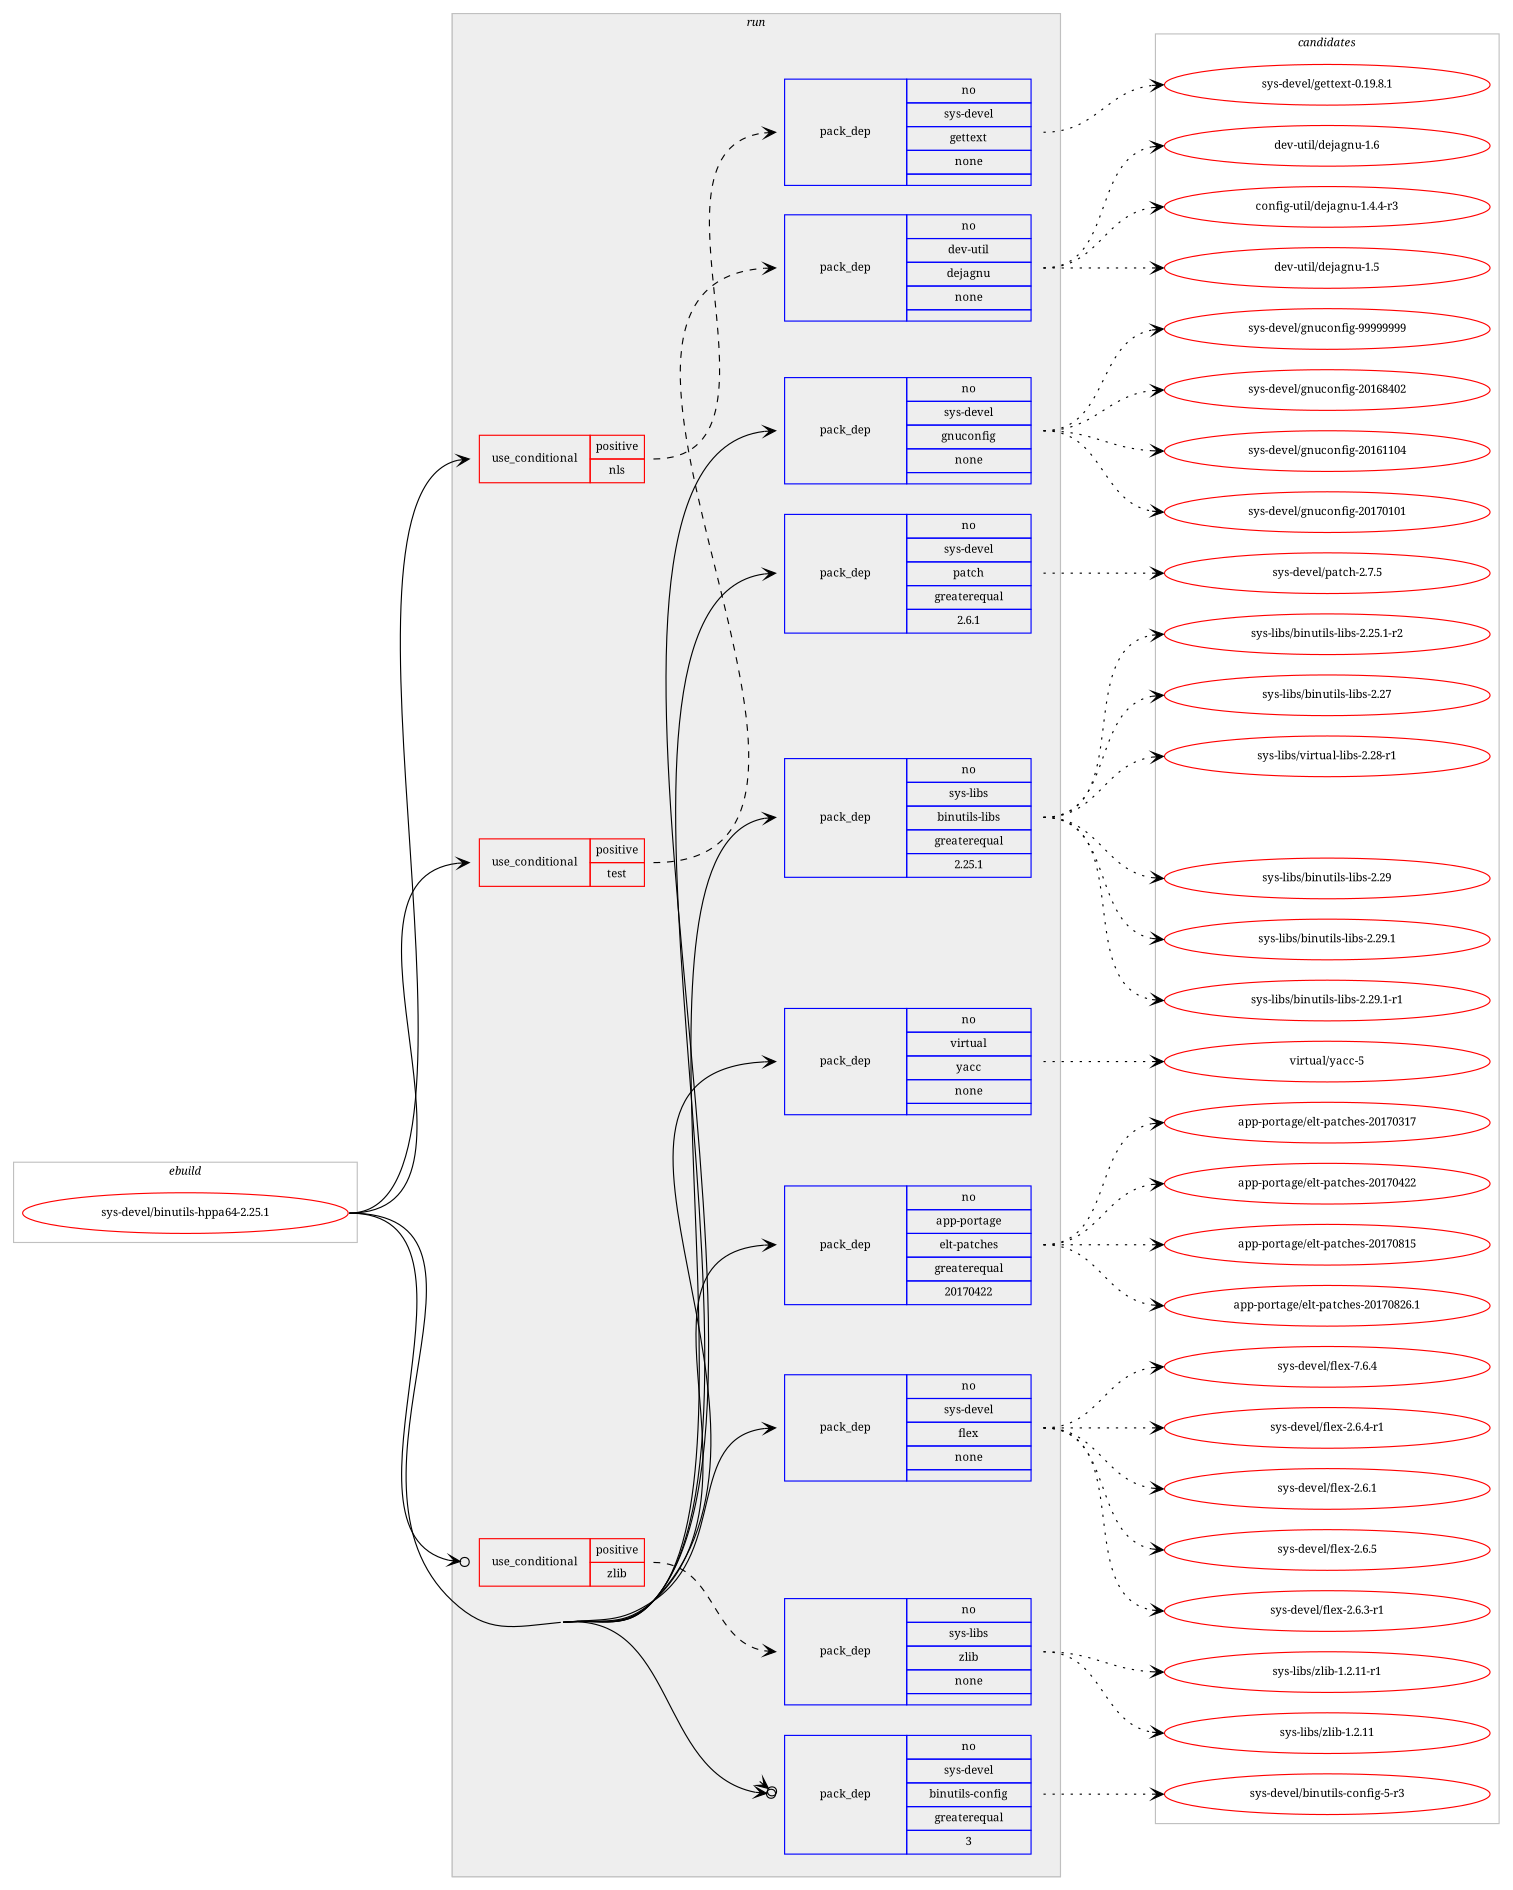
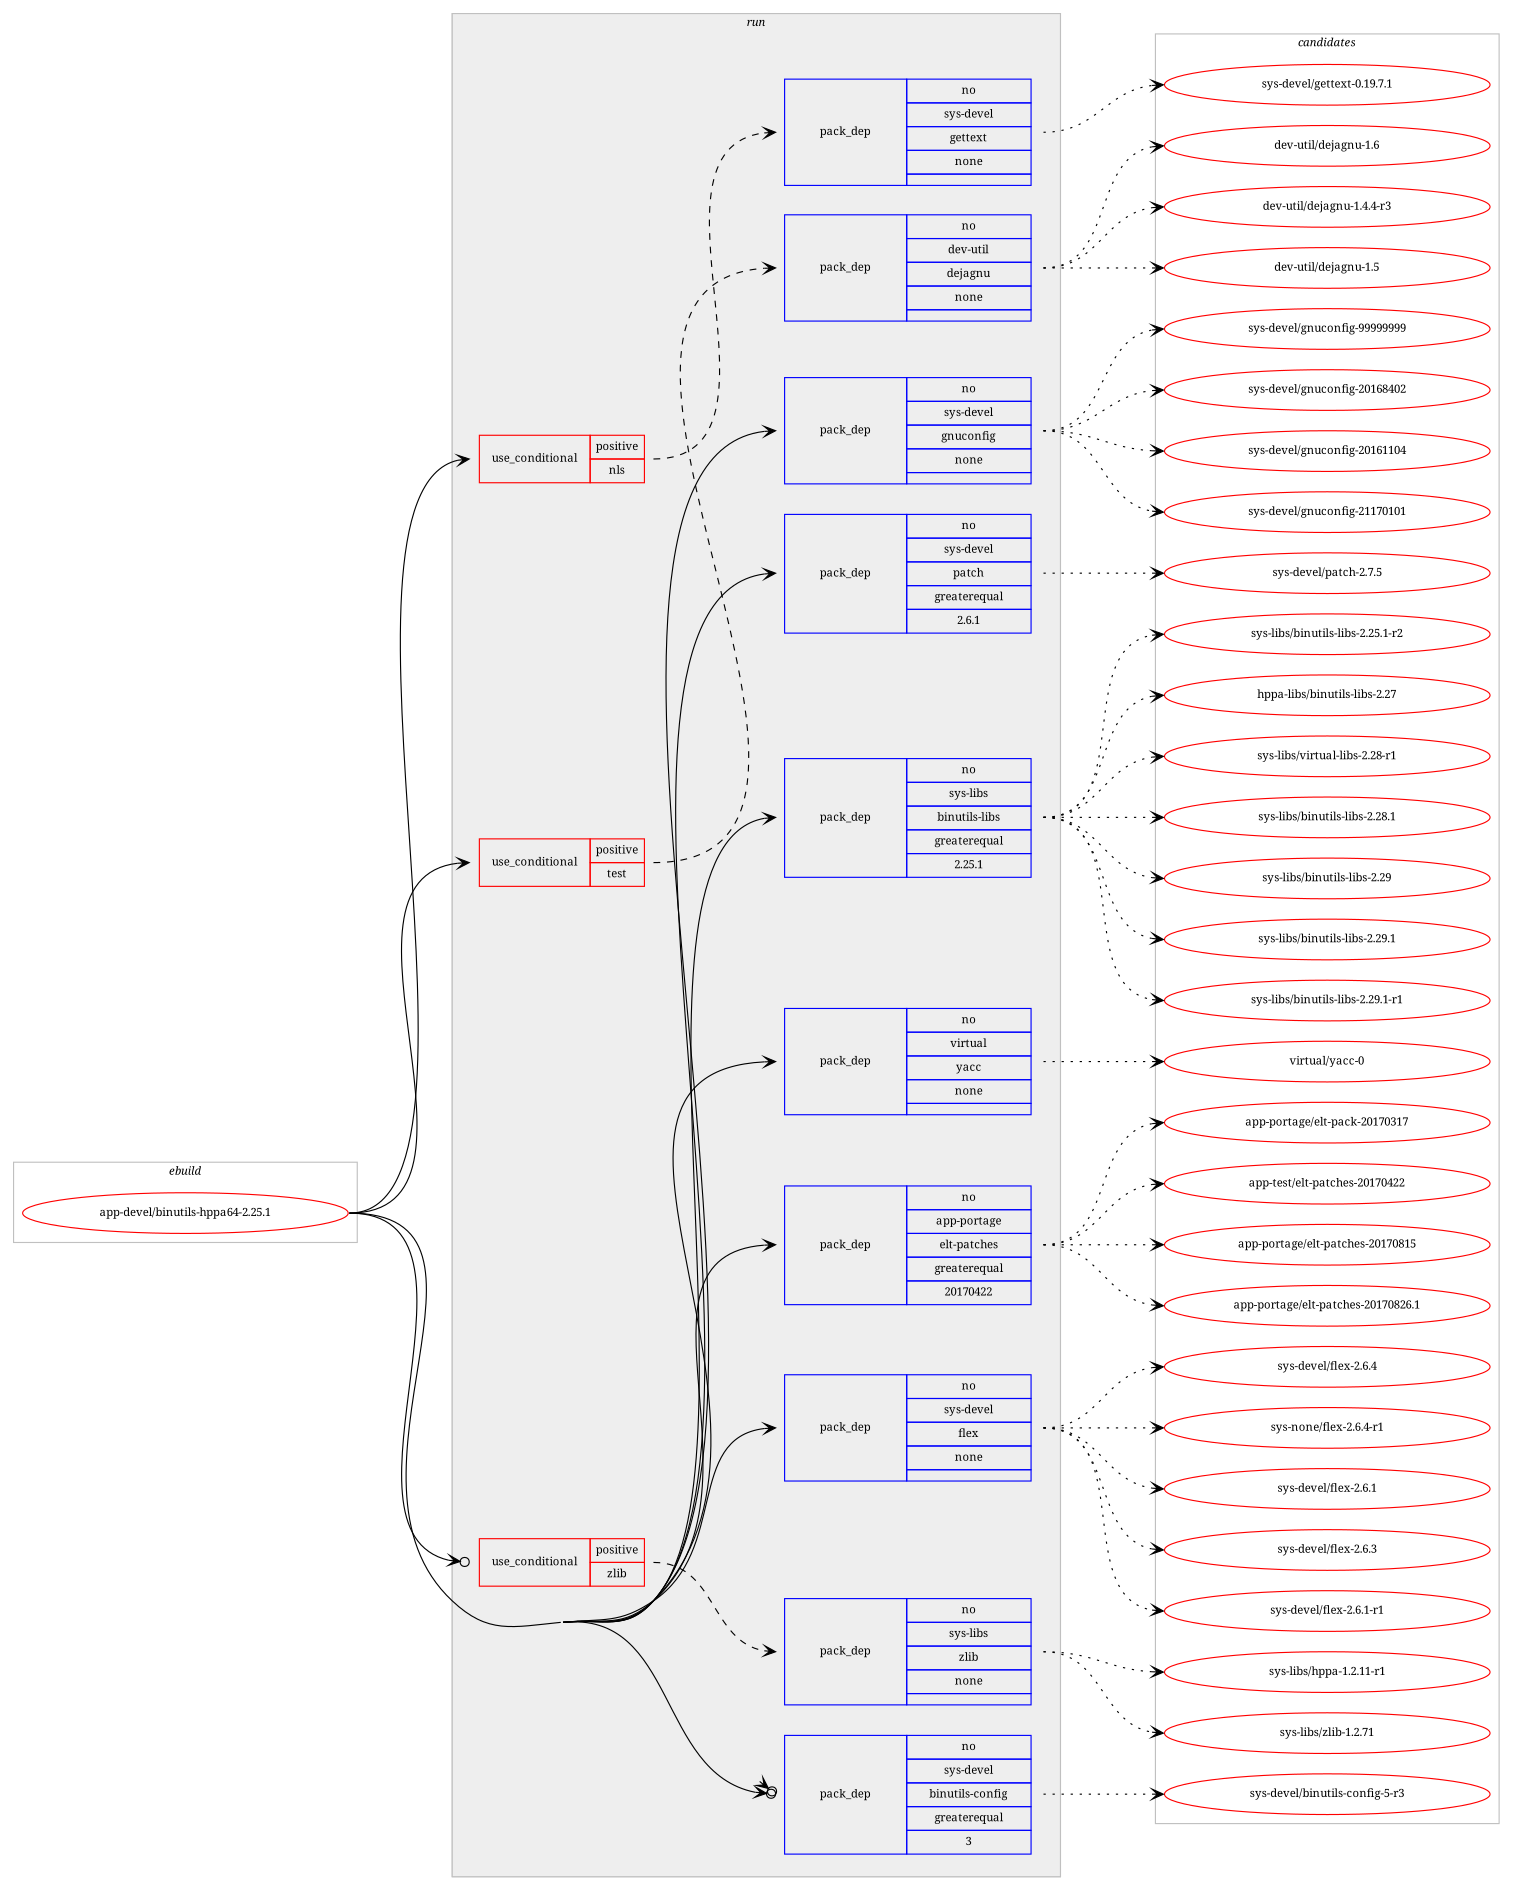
node "sys-devel/gettext-0.19.8.1": label "sys-devel/gettext-0.19.8.1" -> "sys-devel/gettext-0.19.7.1"
node "config-util/dejagnu-1.4.4-r3": label "config-util/dejagnu-1.4.4-r3" -> "dev-util/dejagnu-1.4.4-r3"
node "sys-devel/gnuconfig-20170101": label "sys-devel/gnuconfig-20170101" -> "sys-devel/gnuconfig-21170101"
node "sys-libs/binutils-libs-2.27": label "sys-libs/binutils-libs-2.27" -> "hppa-libs/binutils-libs-2.27"
node "sys-libs/binutils-libs-2.28.1": added
node "virtual/yacc-5": label "virtual/yacc-5" -> "virtual/yacc-0"
node "app-portage/elt-patches-20170317": label "app-portage/elt-patches-20170317" -> "app-portage/elt-pack-20170317"
node "app-portage/elt-patches-20170422": label "app-portage/elt-patches-20170422" -> "app-test/elt-patches-20170422"
node "sys-devel/binutils-hppa64-2.25.1": label "sys-devel/binutils-hppa64-2.25.1" -> "app-devel/binutils-hppa64-2.25.1"
node "sys-devel/flex-7.6.4": label "sys-devel/flex-7.6.4" -> "sys-devel/flex-2.6.4"
node "sys-devel/flex-2.6.4-r1": label "sys-devel/flex-2.6.4-r1" -> "sys-none/flex-2.6.4-r1"
node "sys-devel/flex-2.6.5": label "sys-devel/flex-2.6.5" -> "sys-devel/flex-2.6.3"
node "sys-devel/flex-2.6.3-r1": label "sys-devel/flex-2.6.3-r1" -> "sys-devel/flex-2.6.1-r1"
node "sys-libs/zlib-1.2.11-r1": label "sys-libs/zlib-1.2.11-r1" -> "sys-libs/hppa-1.2.11-r1"
node "sys-libs/zlib-1.2.11": label "sys-libs/zlib-1.2.11" -> "sys-libs/zlib-1.2.71"
